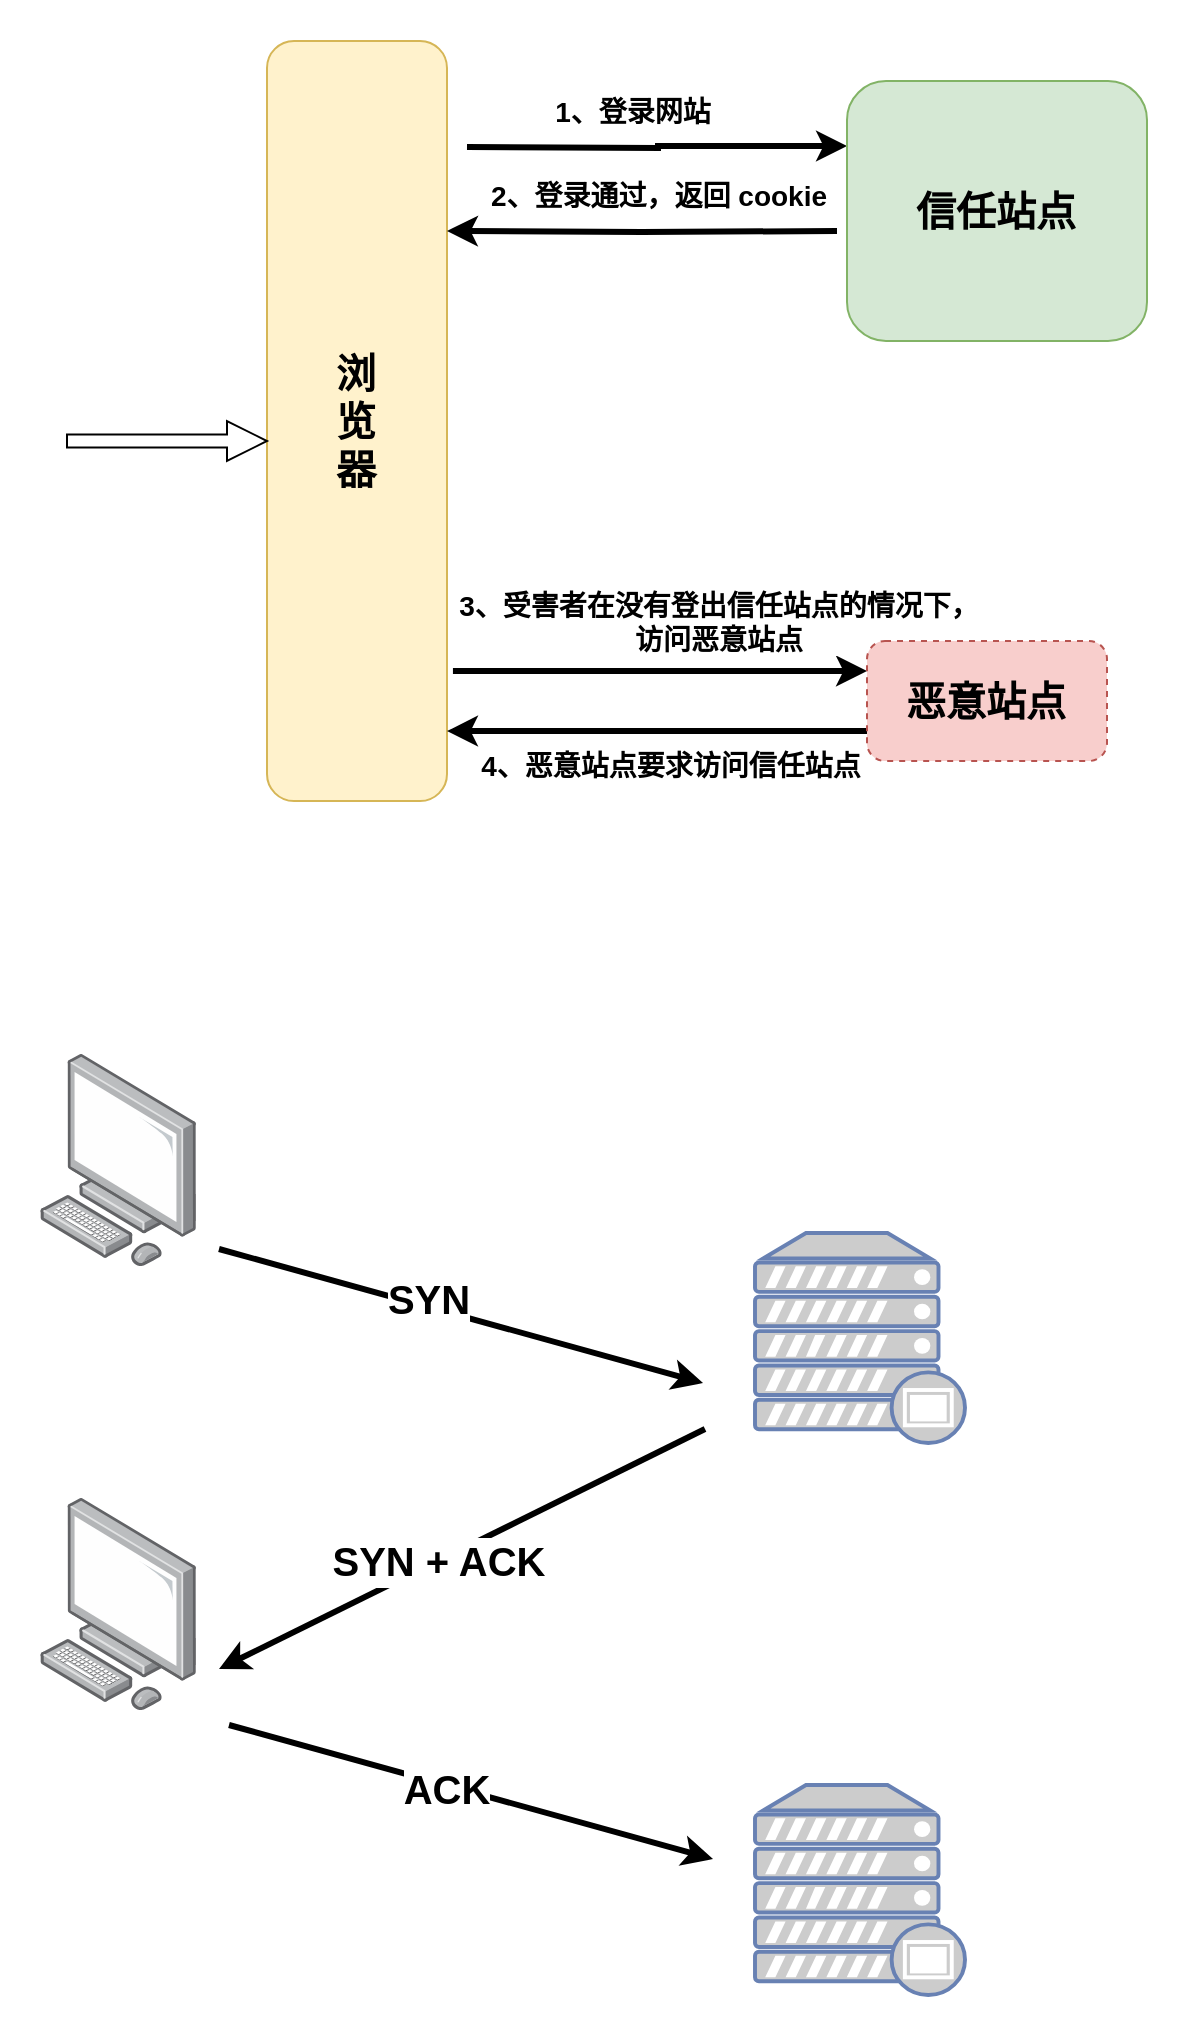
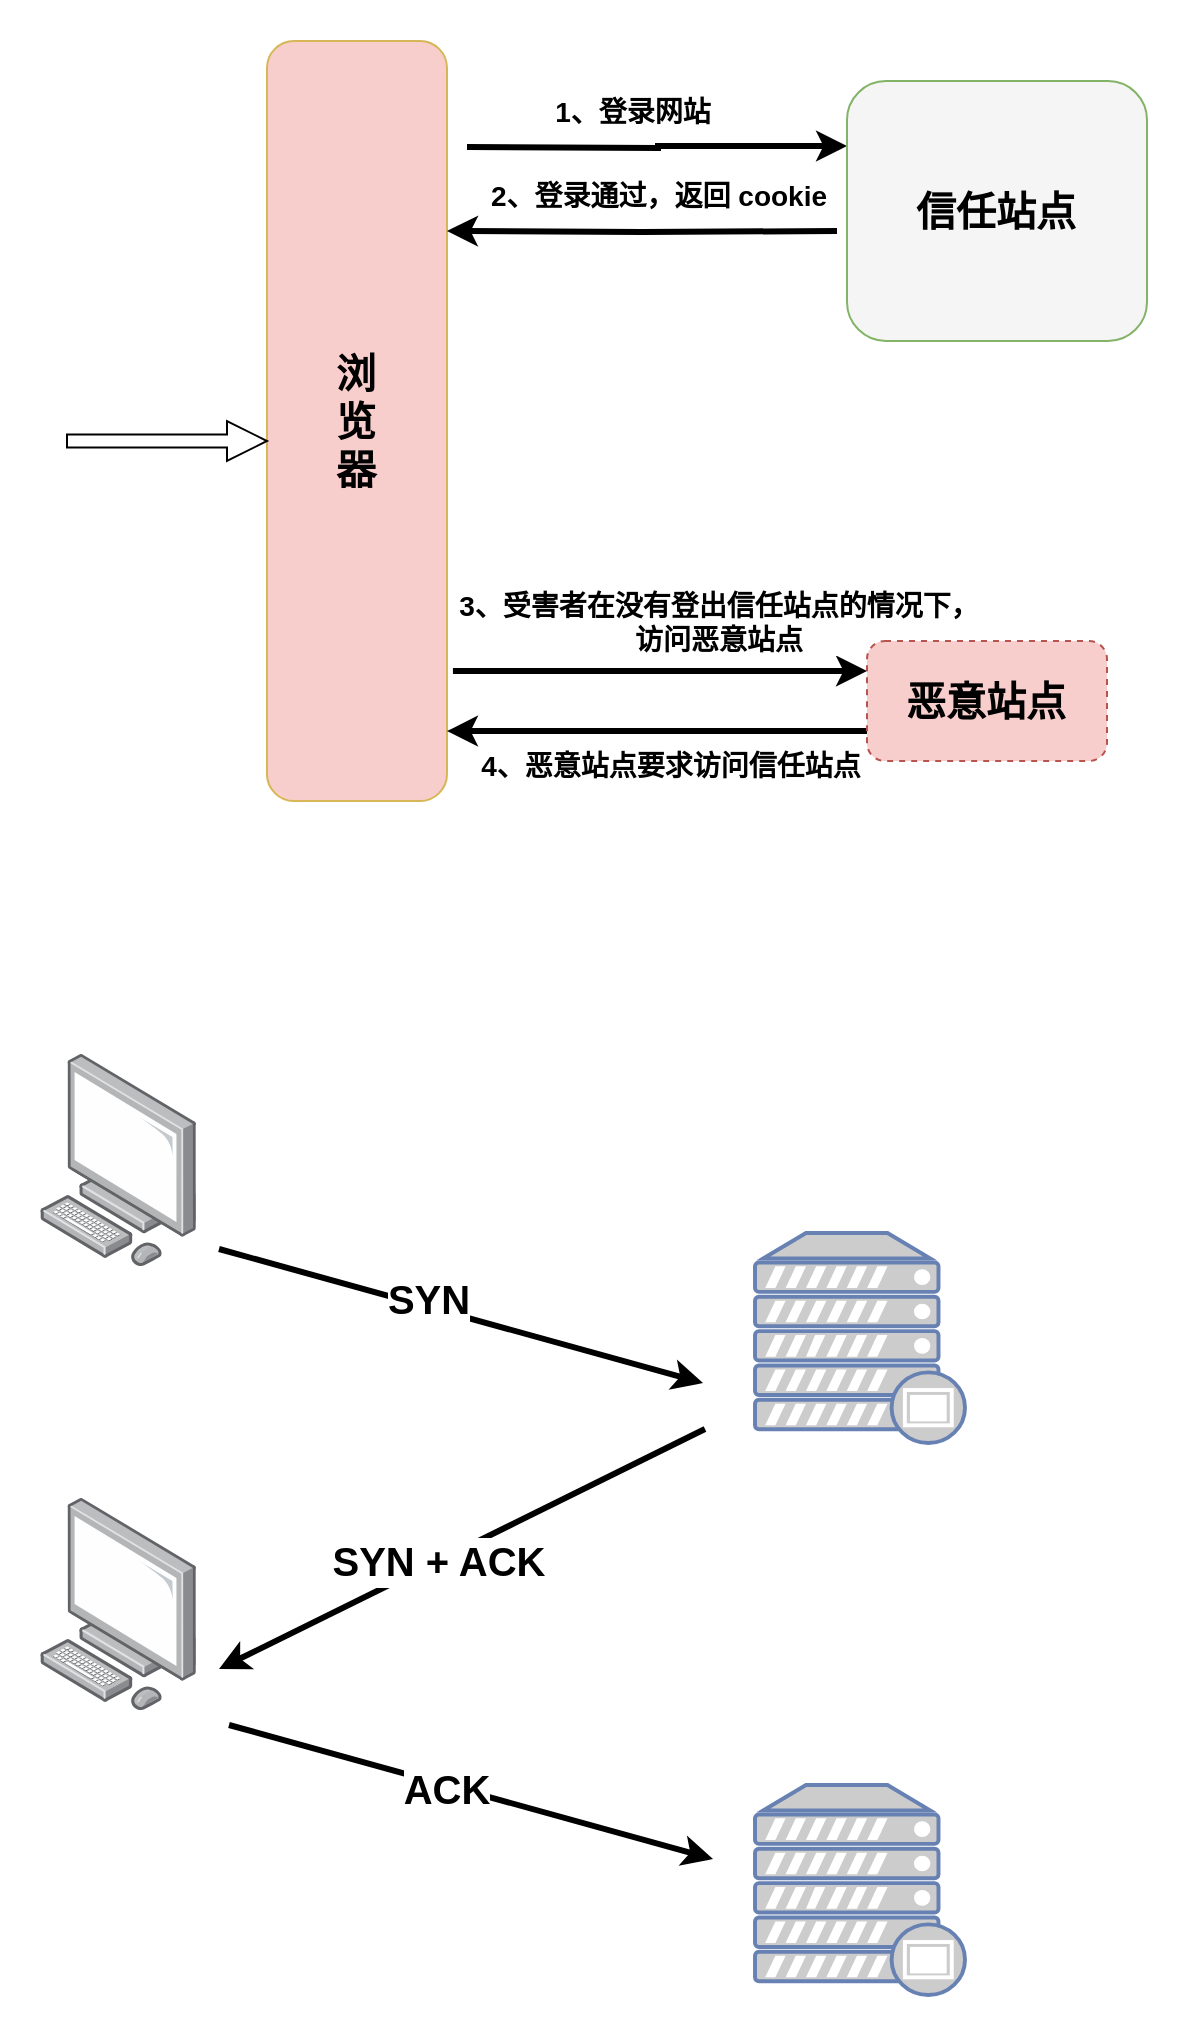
node "信任站点": fillcolor #d5e8d4 -> #f5f5f5
node "浏 览 器": fillcolor #fff2cc -> #f8cecc
